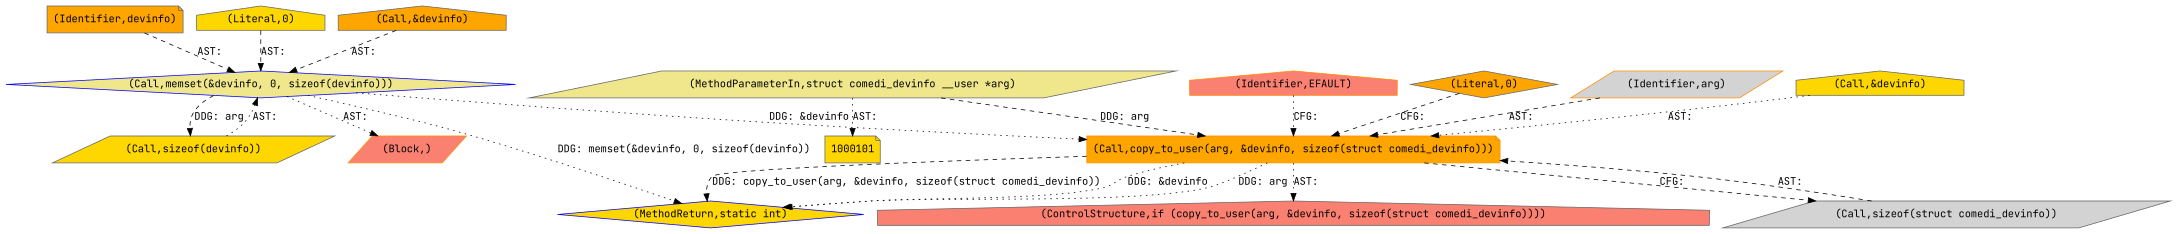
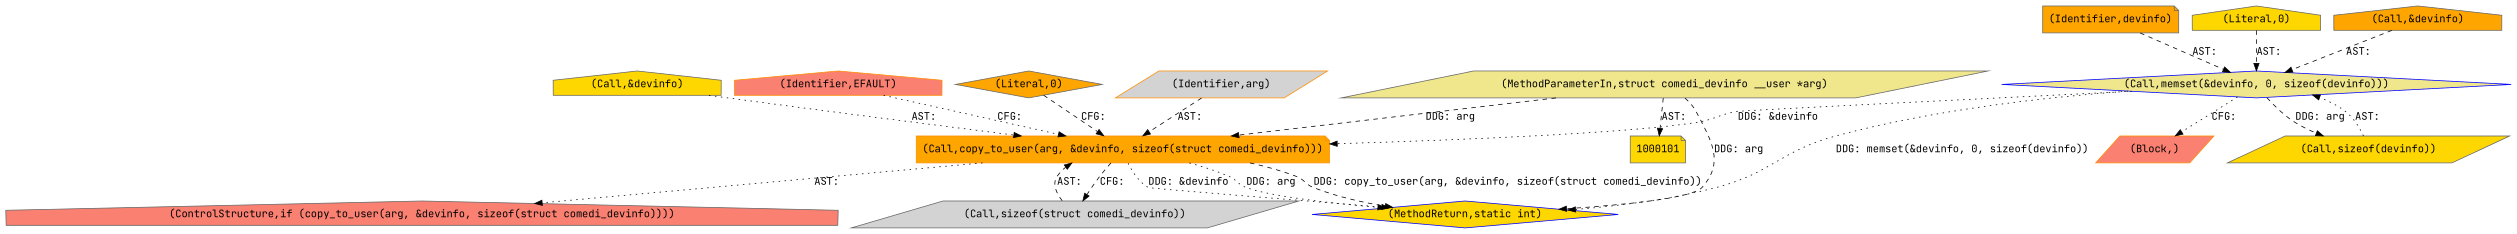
edge "(MethodParameterIn,struct comedi_devinfo __user *arg)" -> "1000101": style dotted -> dashed
edge "(Call,memset(&devinfo, 0, sizeof(devinfo)))" -> "(Block,)": label "AST: " -> "CFG: "
edge "(MethodParameterIn,struct comedi_devinfo __user *arg)" -> "(MethodReturn,static int)": added, label "DDG: arg"
